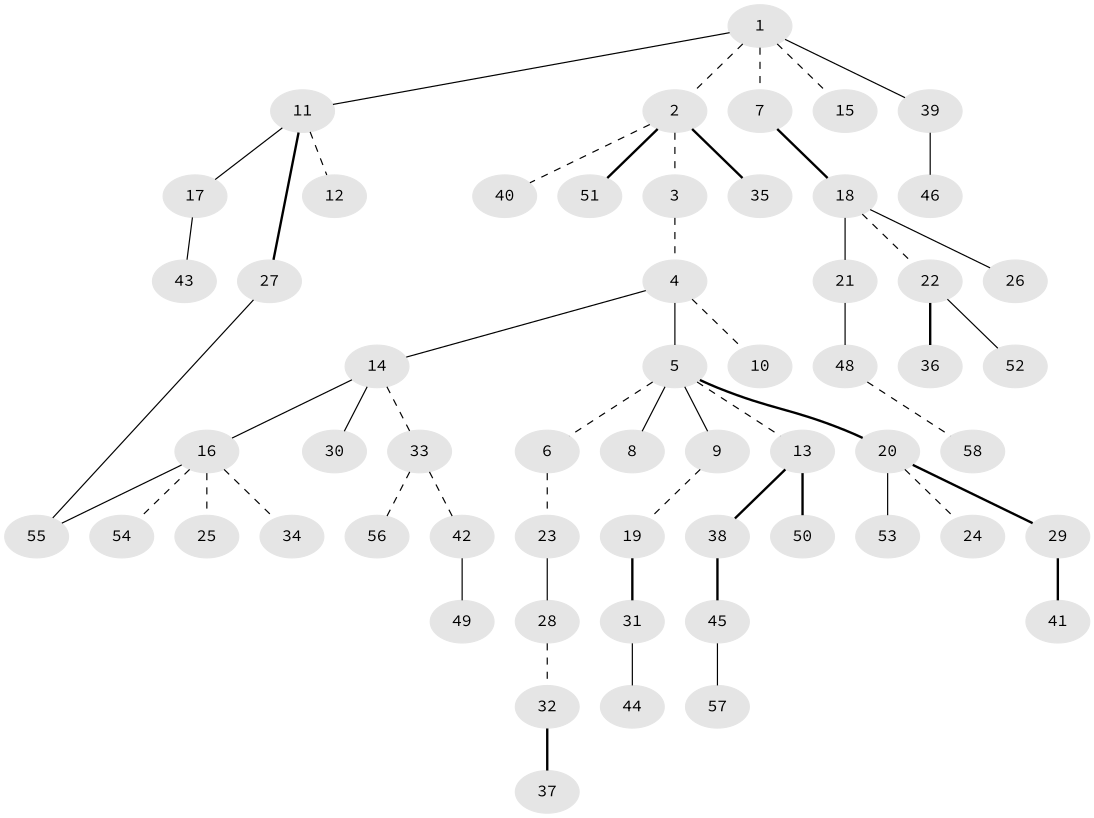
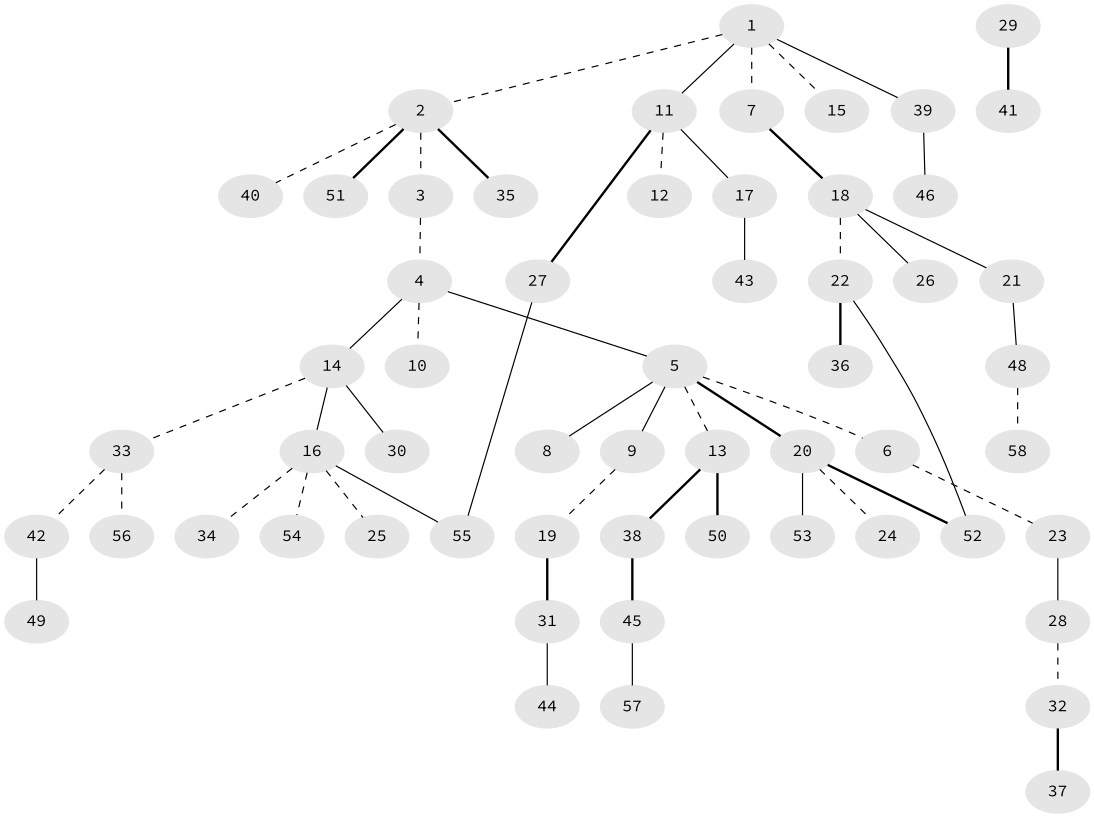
edge "20" -- "29": now "20" -- "52"
